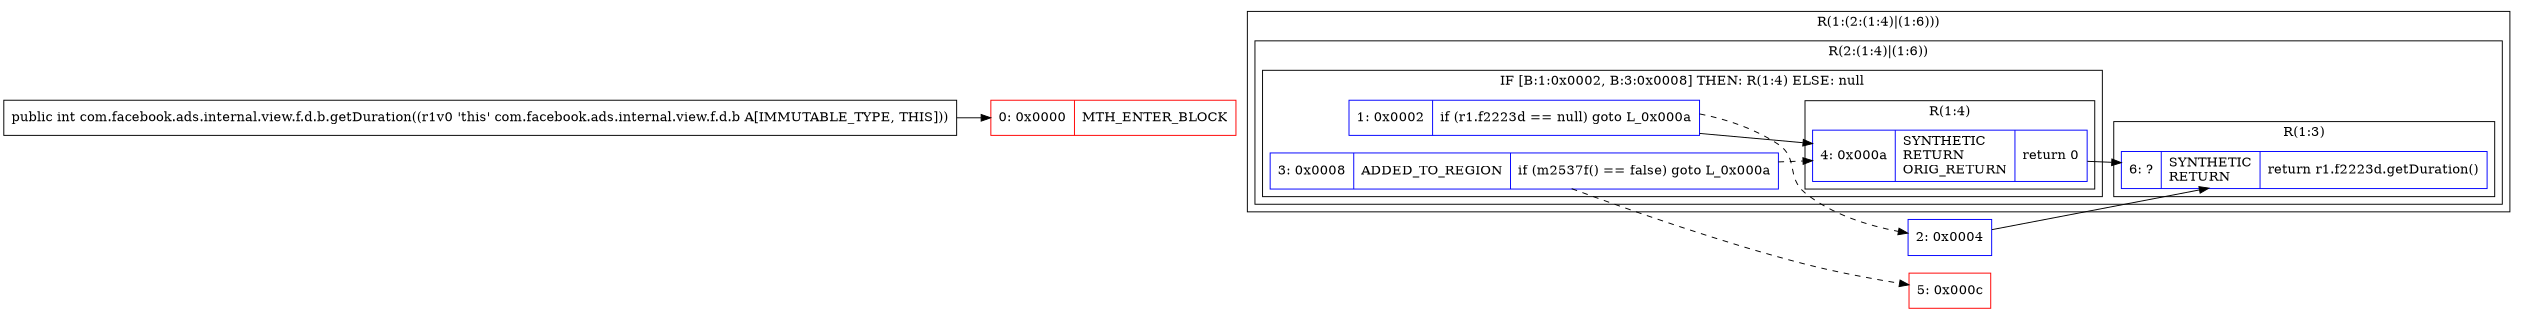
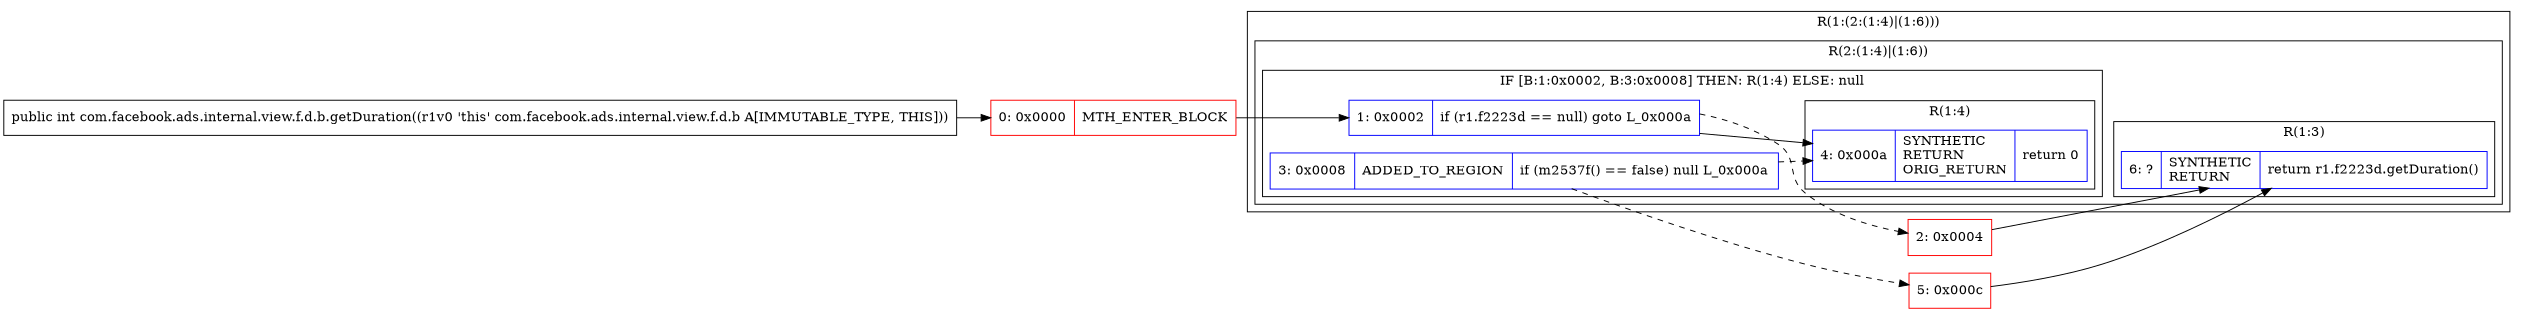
edge "0: 0x0000" -> "1: 0x0002": added
edge "4: 0x000a" -> "6: ?": now "5: 0x000c" -> "6: ?"
node "3: 0x0008": text "if (m2537f() == false) goto L_0x000a" -> "if (m2537f() == false) null L_0x000a"
node "2: 0x0004": color blue -> red
